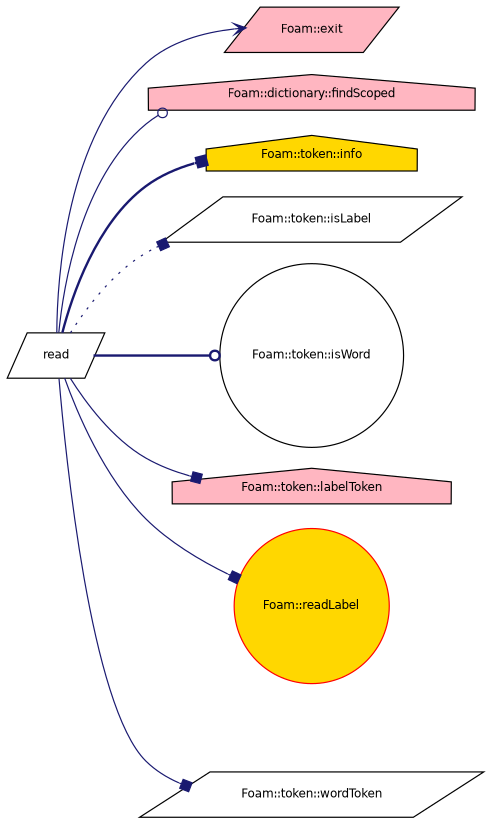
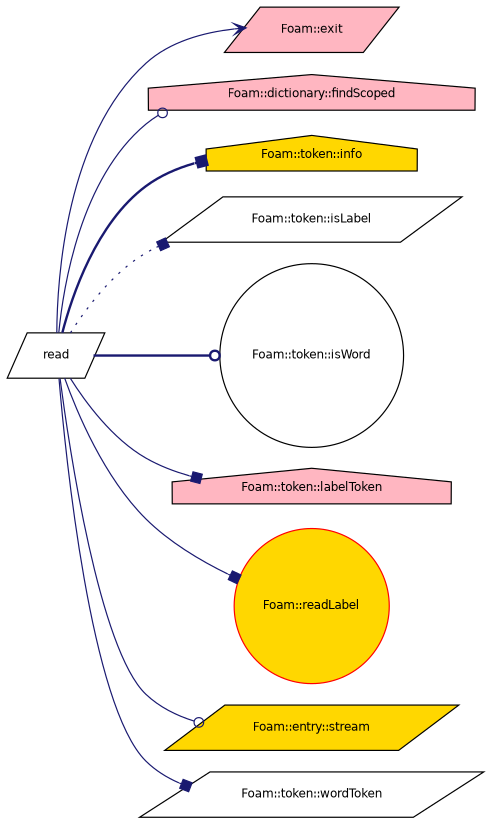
node "Foam::entry::stream": added
